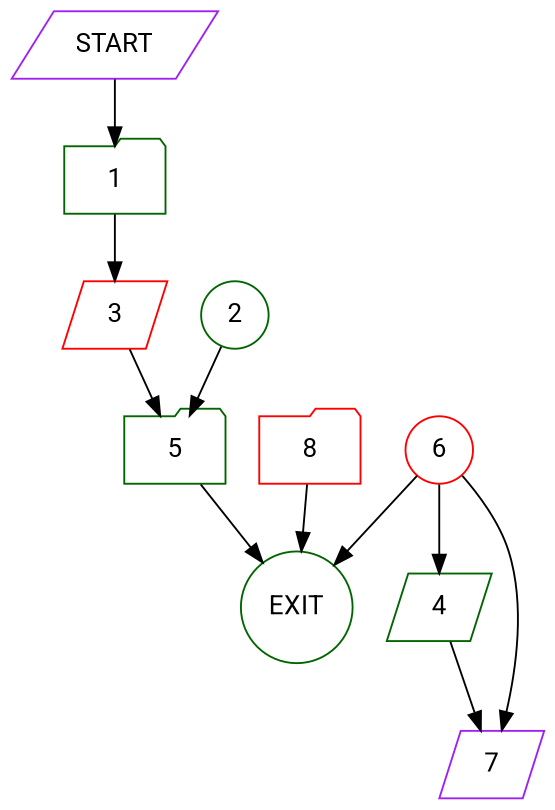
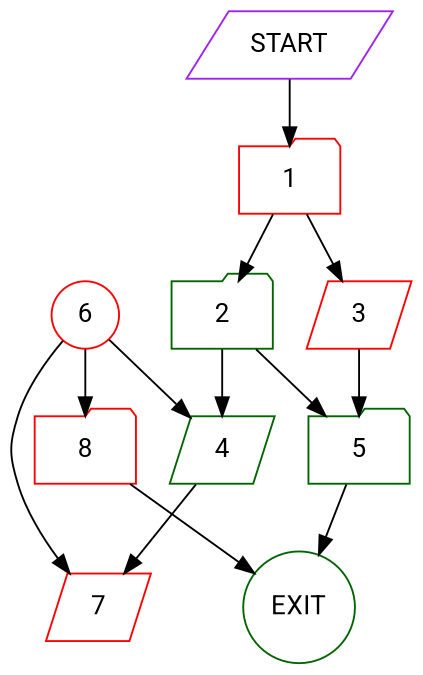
node "1": color darkgreen -> red
edge "1" -> "2": added
node "2": shape circle -> folder
edge "2" -> "4": added
edge "6" -> "EXIT": now "6" -> "8"
node "7": color purple -> red
